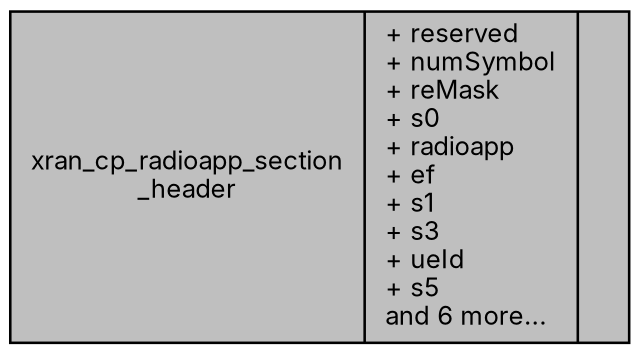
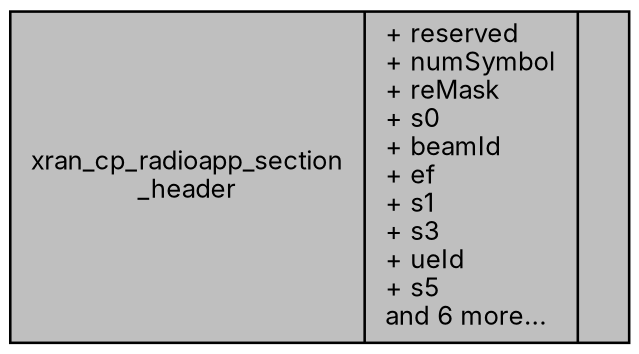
node "xran_cp_radioapp_section": text "+ radioapp" -> "+ beamId"
